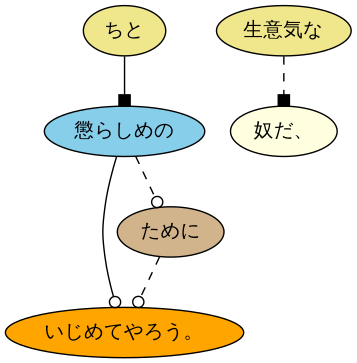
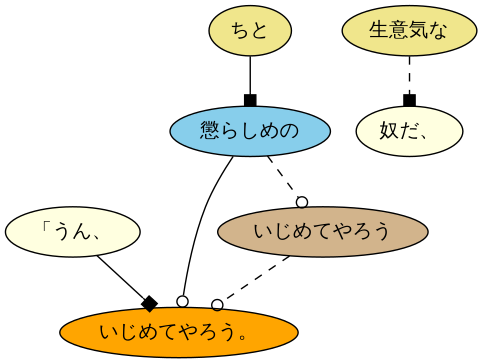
node "「うん、": added
node "ために": label "ために" -> "いじめてやろう"
